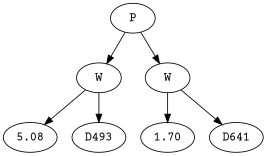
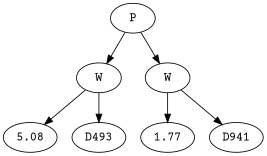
node "1.70": label "1.70" -> "1.77"
node "D641": label "D641" -> "D941"
